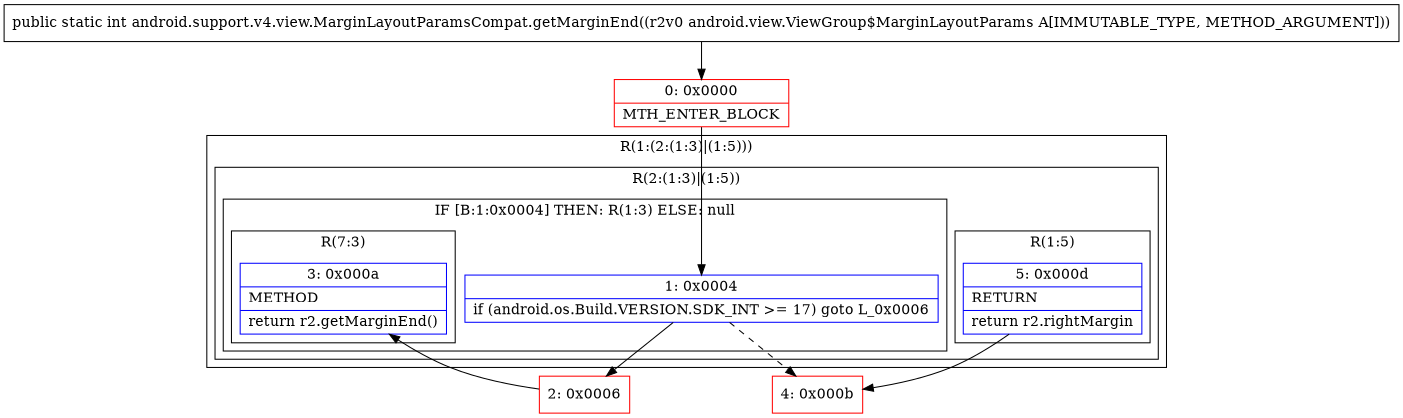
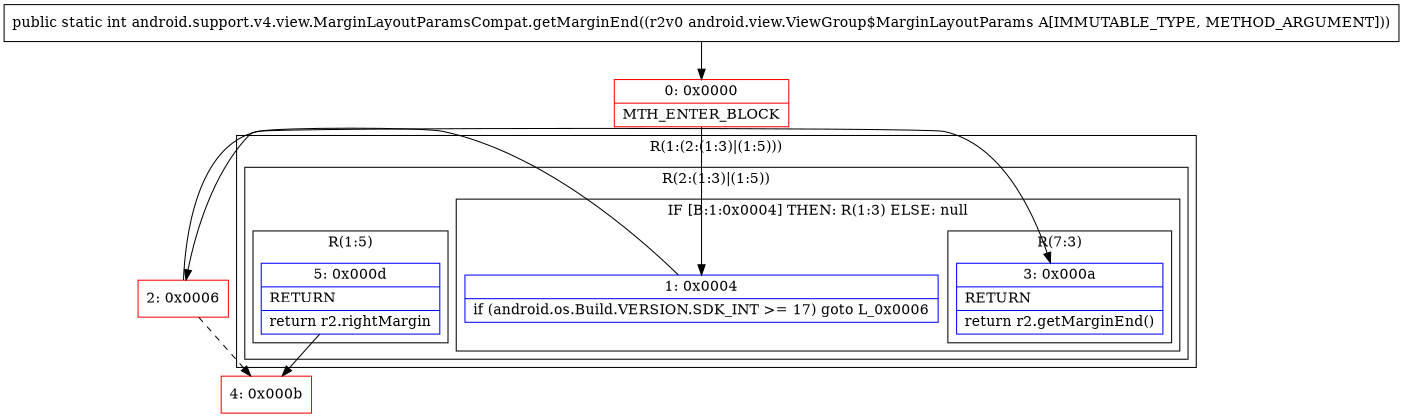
node "3: 0x000a": text "METHOD" -> "RETURN"
edge "1: 0x0004" -> "4: 0x000b": now "2: 0x0006" -> "4: 0x000b"
